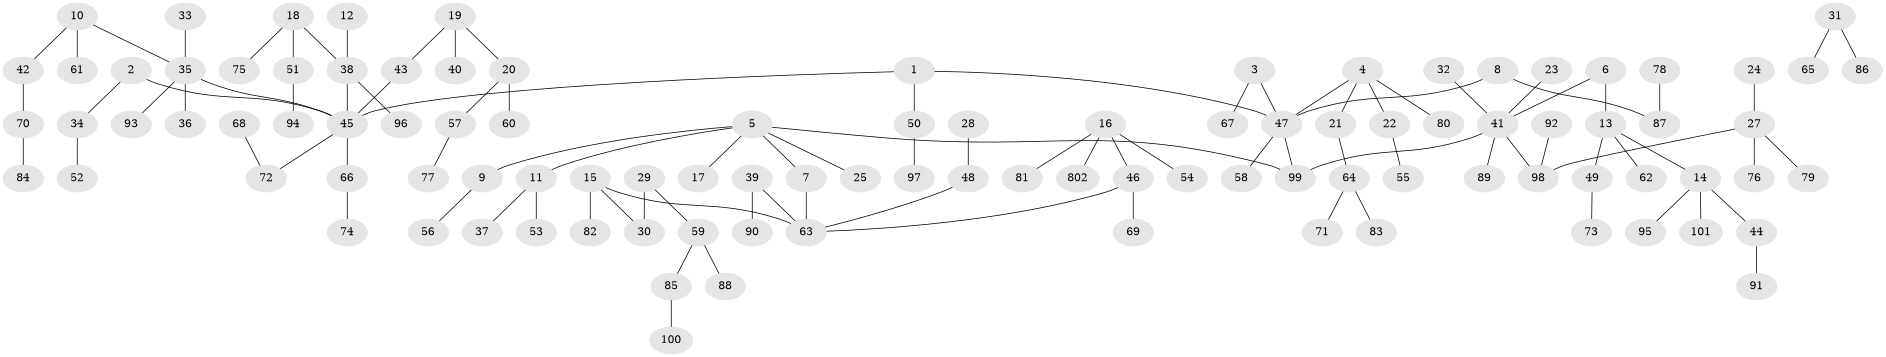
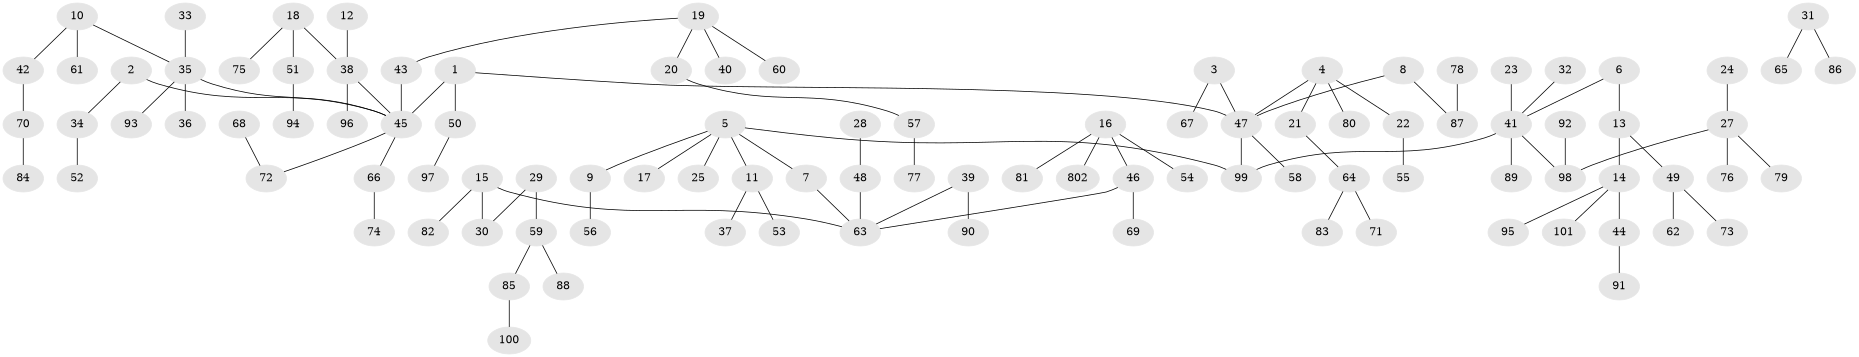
edge "20" -- "60": now "19" -- "60"
edge "13" -- "62": now "49" -- "62"
